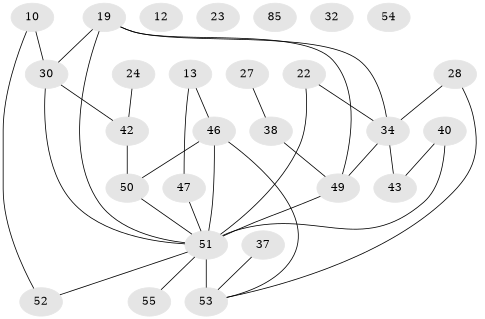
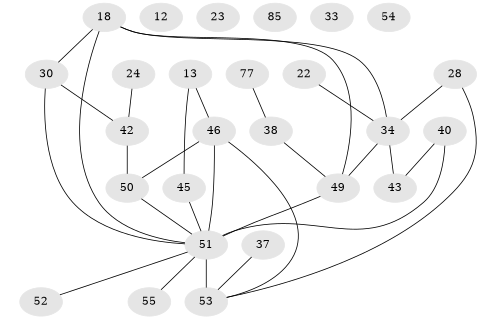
node "10": removed
node "19": label "19" -> "18"
node "32": label "32" -> "33"
node "27": label "27" -> "77"
edge "22" -- "51": removed
node "47": label "47" -> "45"
